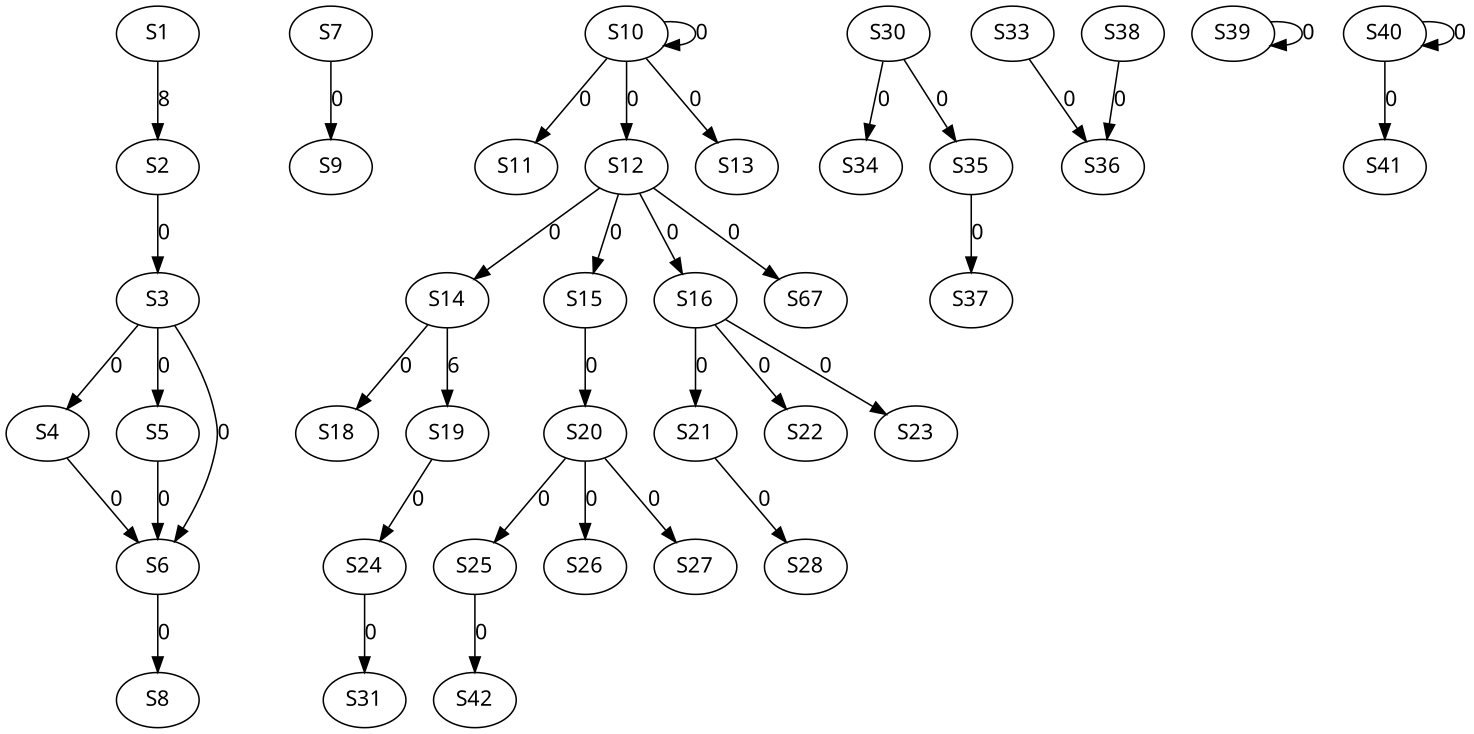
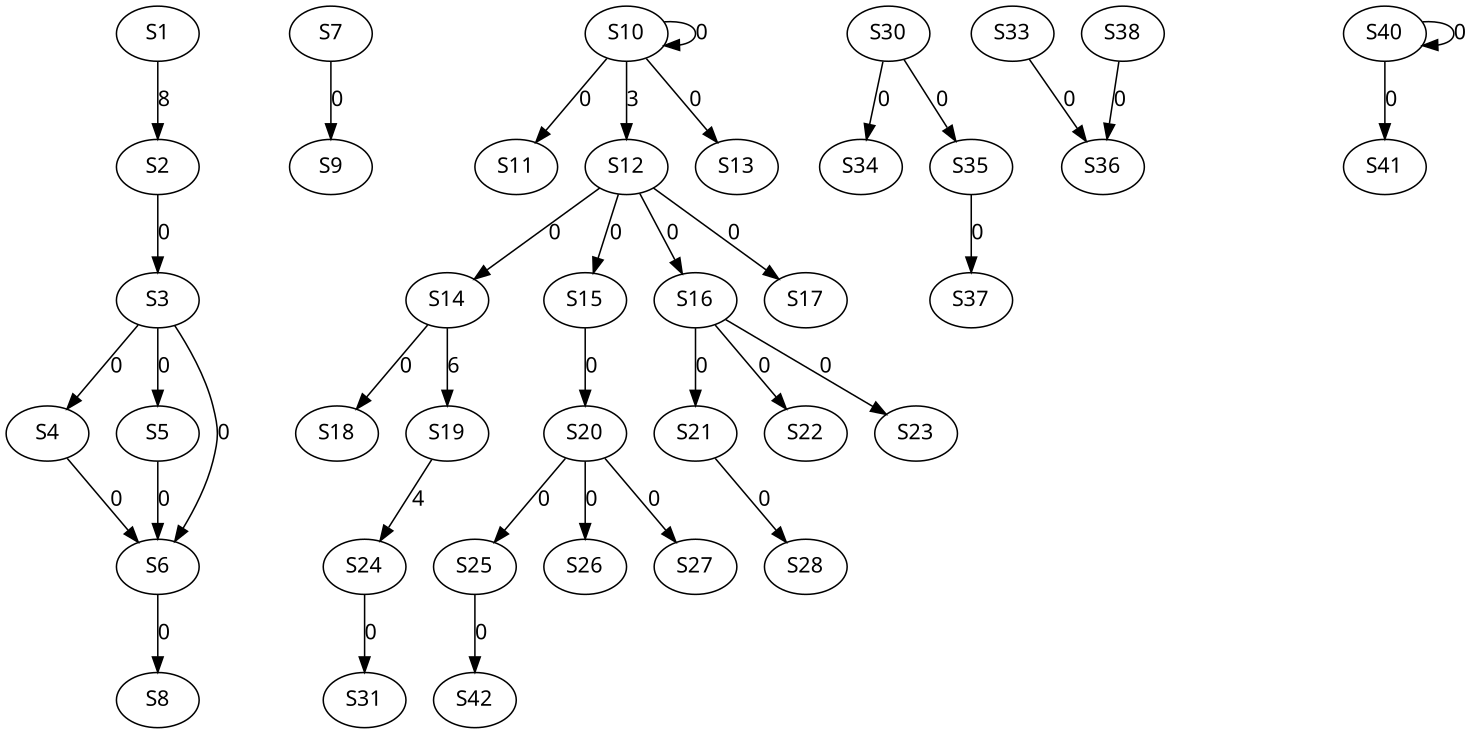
node "S39": removed
edge "S10" -> "S12": label "0" -> "3"
node "S67": label "S67" -> "S17"
edge "S19" -> "S24": label "0" -> "4"
